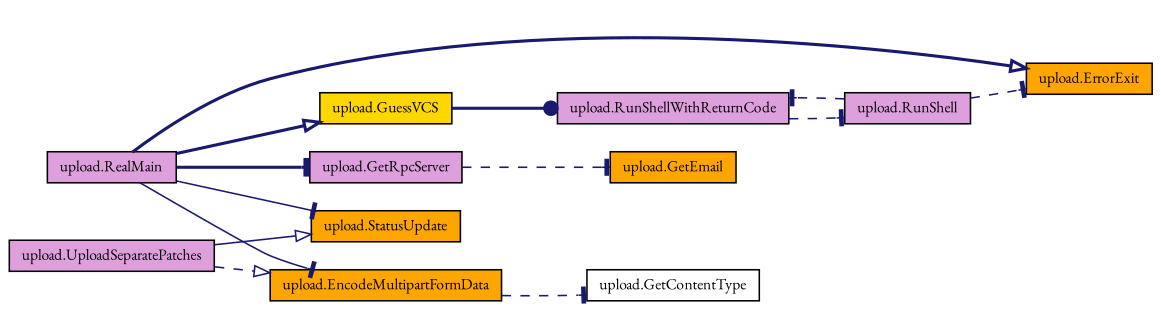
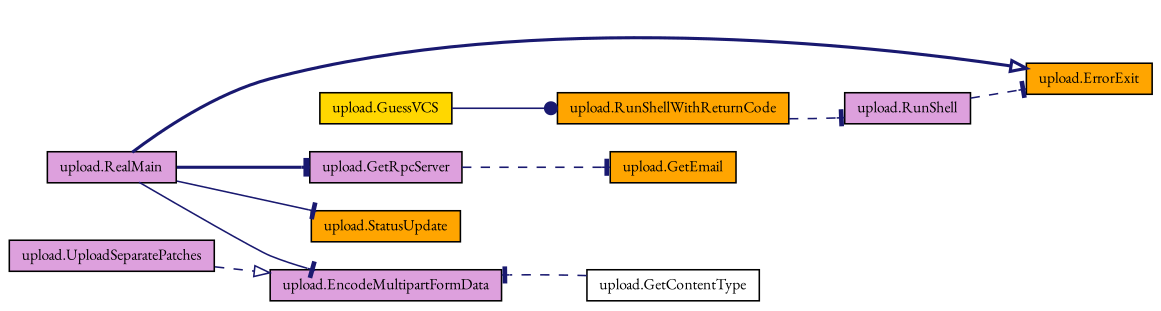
edge "upload.RunShell" -> "upload.RunShellWithReturnCode": removed
edge "upload.GuessVCS" -> "upload.RunShellWithReturnCode": style bold -> solid
node "upload.RunShellWithReturnCode": fillcolor plum -> orange
edge "upload.RealMain" -> "upload.GuessVCS": removed
edge "upload.UploadSeparatePatches" -> "upload.StatusUpdate": removed
node "upload.EncodeMultipartFormData": fillcolor orange -> plum
edge "upload.EncodeMultipartFormData" -> "upload.GetContentType": reversed
